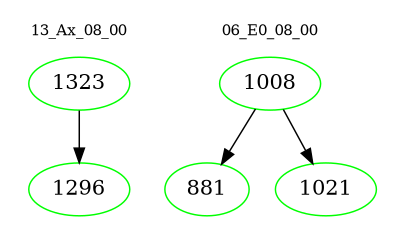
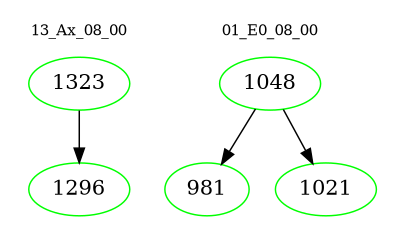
cluster "06_E0_08_00": label "06_E0_08_00" -> "01_E0_08_00"
node "1008": label "1008" -> "1048"
node "881": label "881" -> "981"
